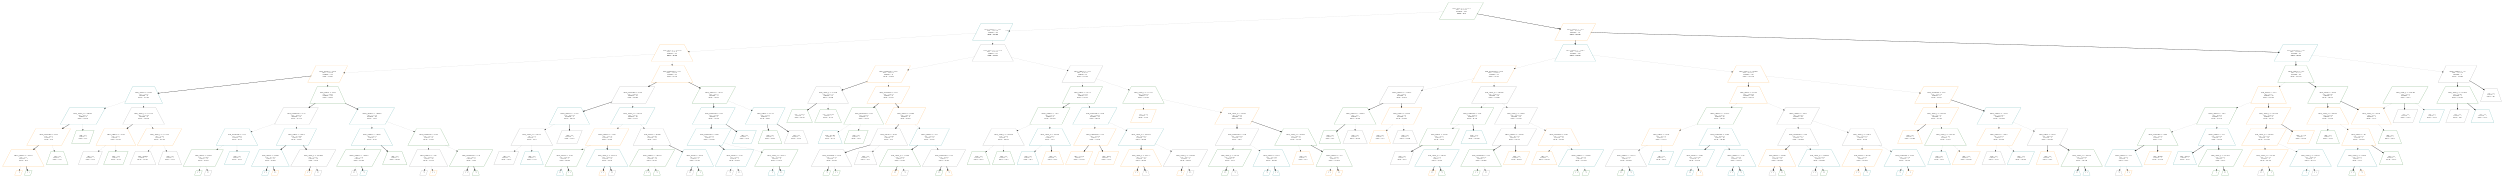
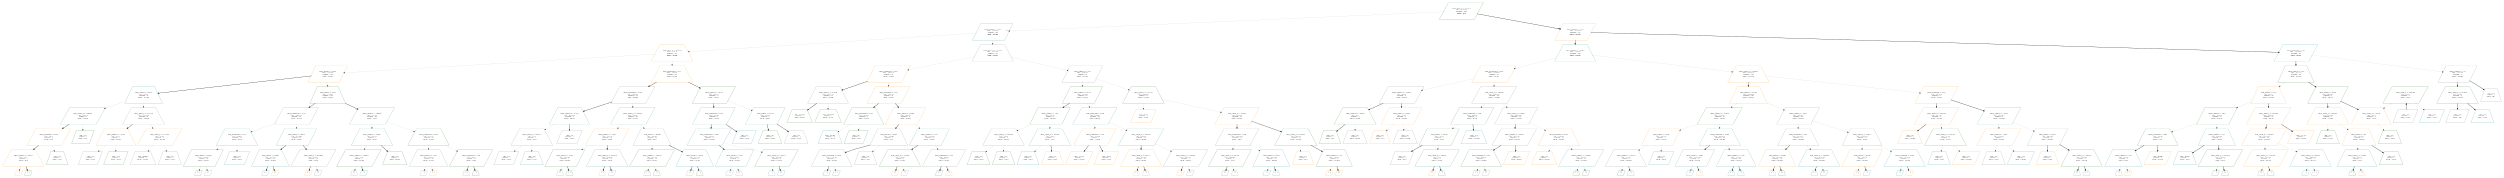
edge "WOA_TEMP_K <= 296.589 mse = 225.0 samples = 2 value = 245.0" -> "mse = 0.0 samples = 1 value = 230.0": reversed
